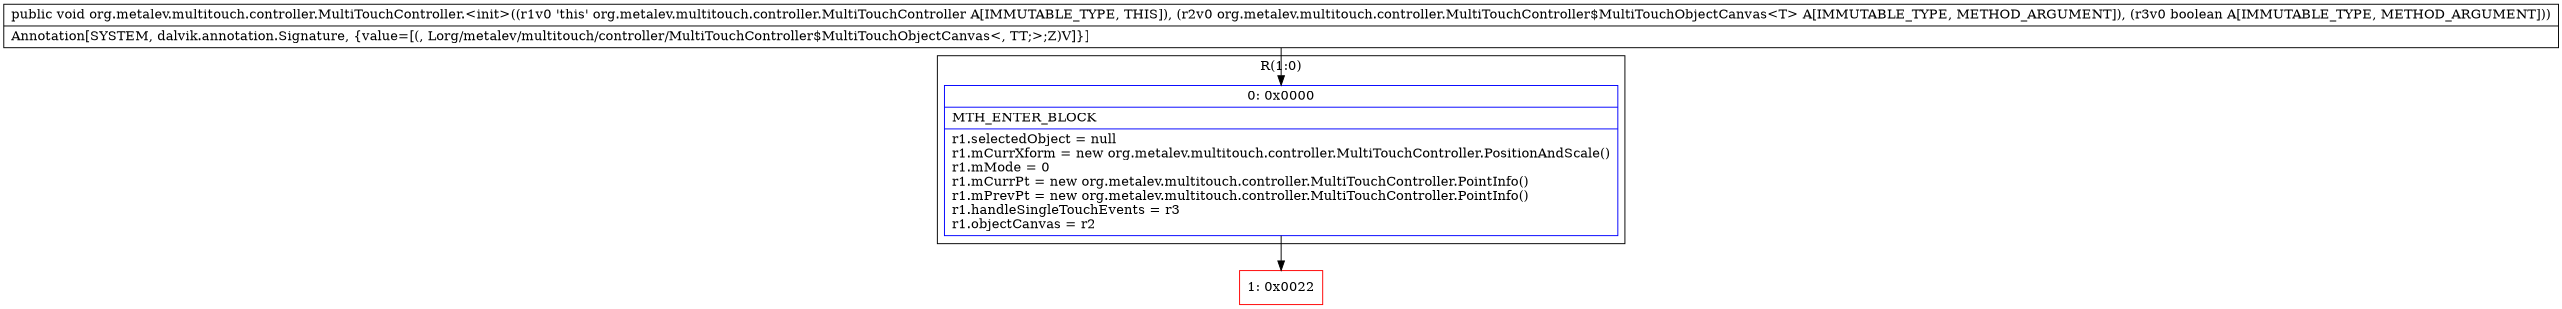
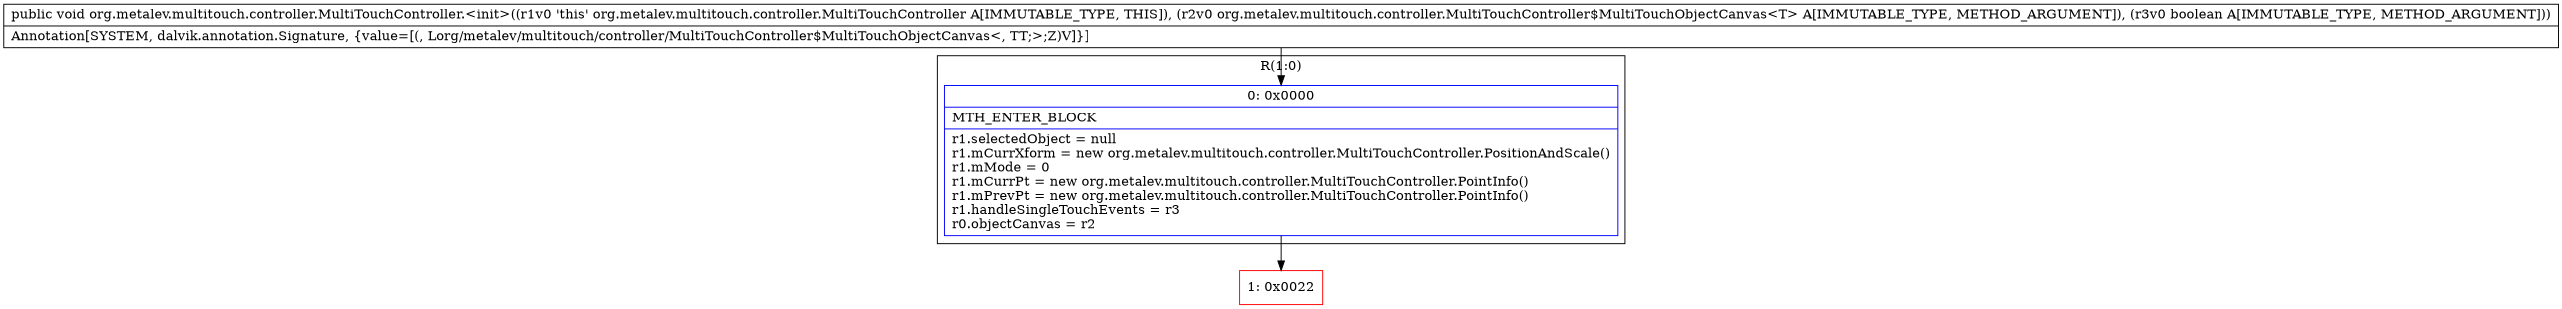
node "0: 0x0000": text "r1.objectCanvas = r2" -> "r0.objectCanvas = r2"
